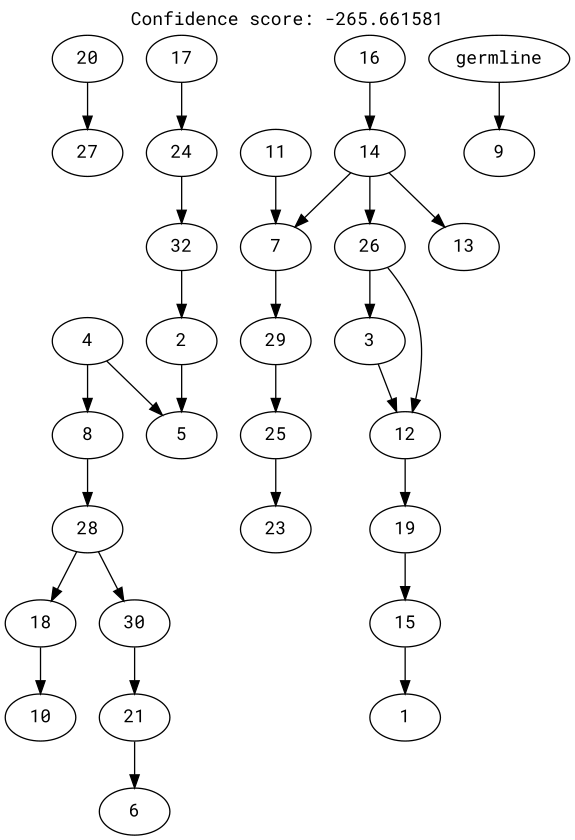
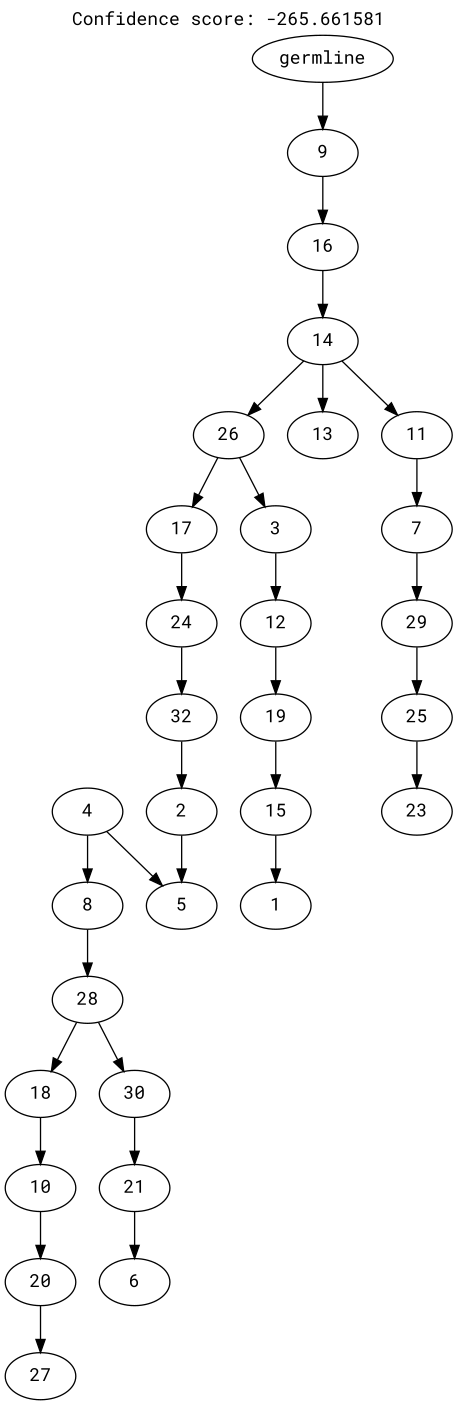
edge "9" -> "16": added
edge "14" -> "7": now "14" -> "11"
edge "26" -> "12": now "26" -> "17"
edge "10" -> "20": added
